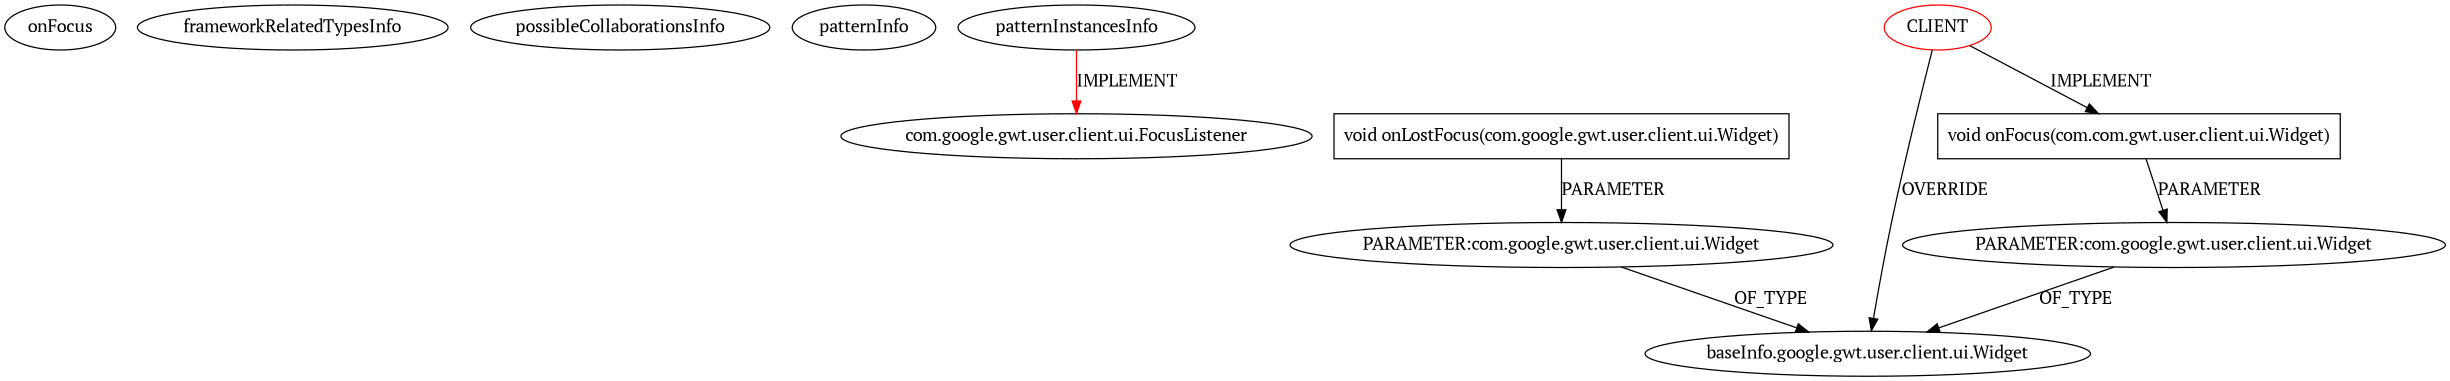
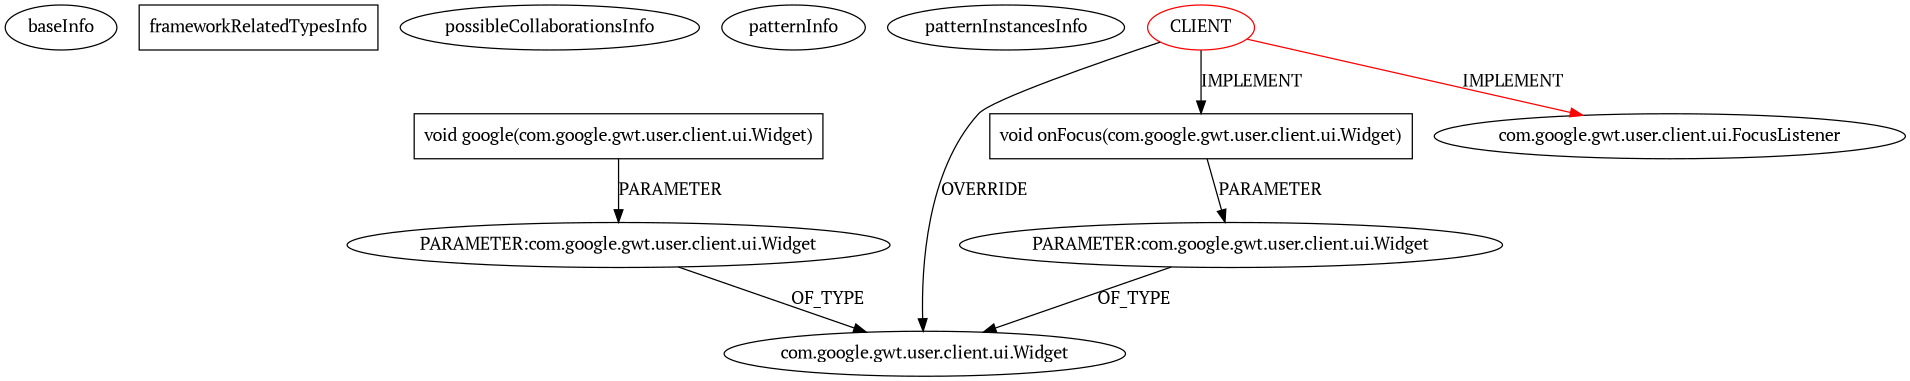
node "onFocus": label "onFocus" -> "baseInfo"
node "frameworkRelatedTypesInfo": shape ellipse -> box
edge "patternInstancesInfo" -> "com.google.gwt.user.client.ui.FocusListener": now "CLIENT" -> "com.google.gwt.user.client.ui.FocusListener"
node "void onLostFocus(com.google.gwt.user.client.ui.Widget)": label "void onLostFocus(com.google.gwt.user.client.ui.Widget)" -> "void google(com.google.gwt.user.client.ui.Widget)"
node "void onFocus(com.com.gwt.user.client.ui.Widget)": label "void onFocus(com.com.gwt.user.client.ui.Widget)" -> "void onFocus(com.google.gwt.user.client.ui.Widget)"
node "baseInfo.google.gwt.user.client.ui.Widget": label "baseInfo.google.gwt.user.client.ui.Widget" -> "com.google.gwt.user.client.ui.Widget"
